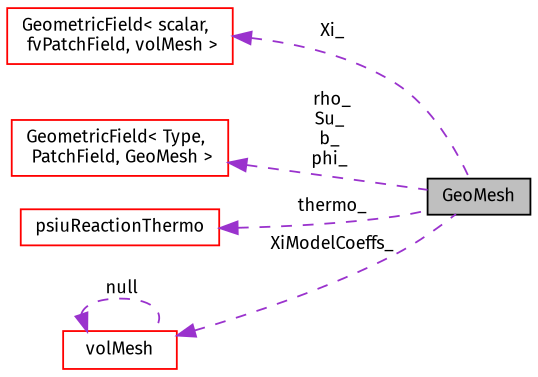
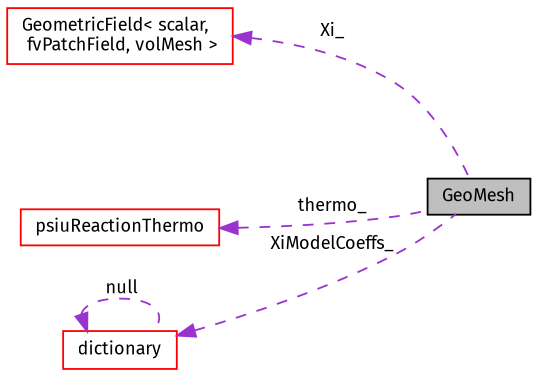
node "GeometricField< Type, PatchField, GeoMesh >": removed
node "volMesh": label "volMesh" -> "dictionary"
